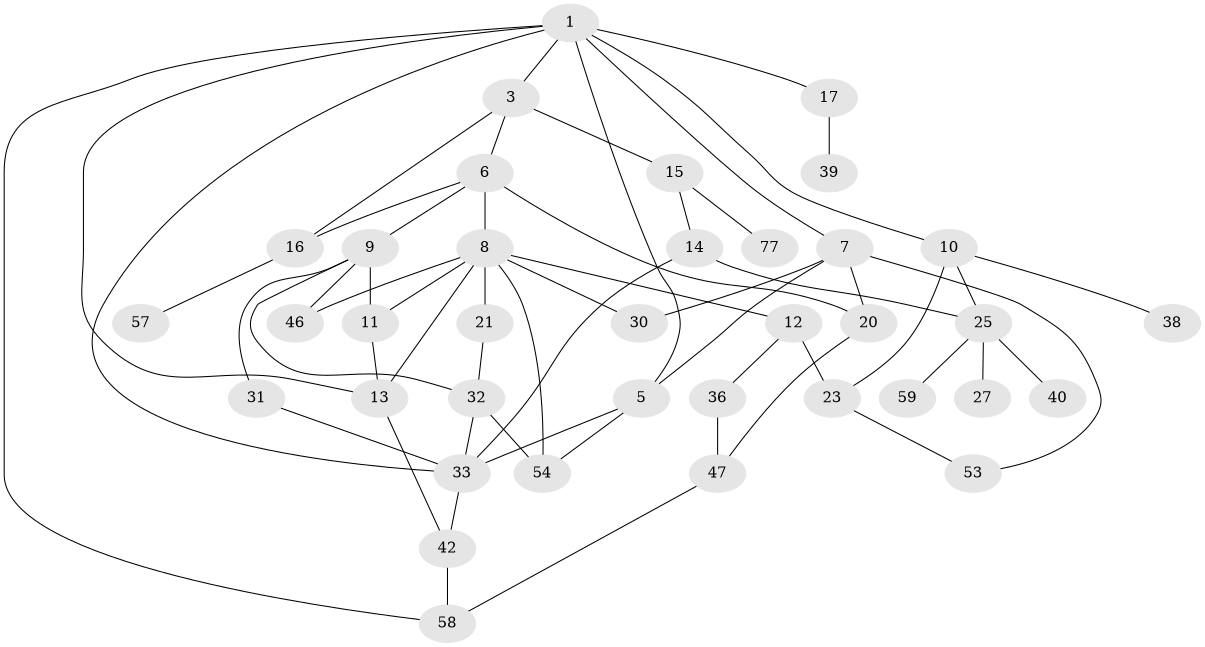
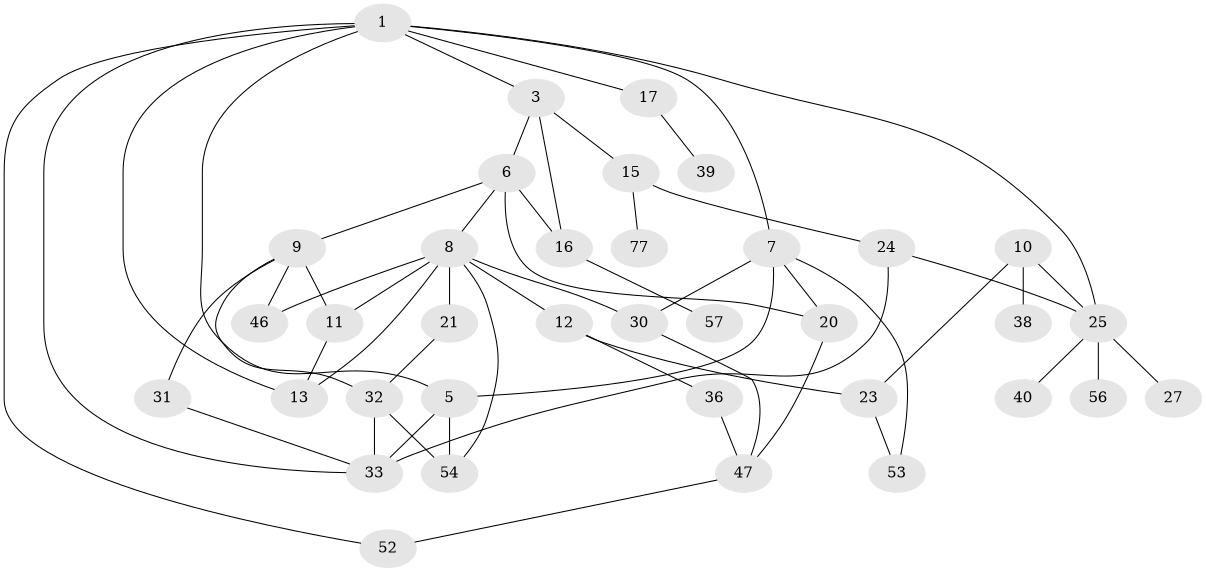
edge "1" -- "10": now "1" -- "25"
node "14": label "14" -> "24"
edge "30" -- "47": added
node "59": label "59" -> "56"
node "42": removed
node "58": label "58" -> "52"
